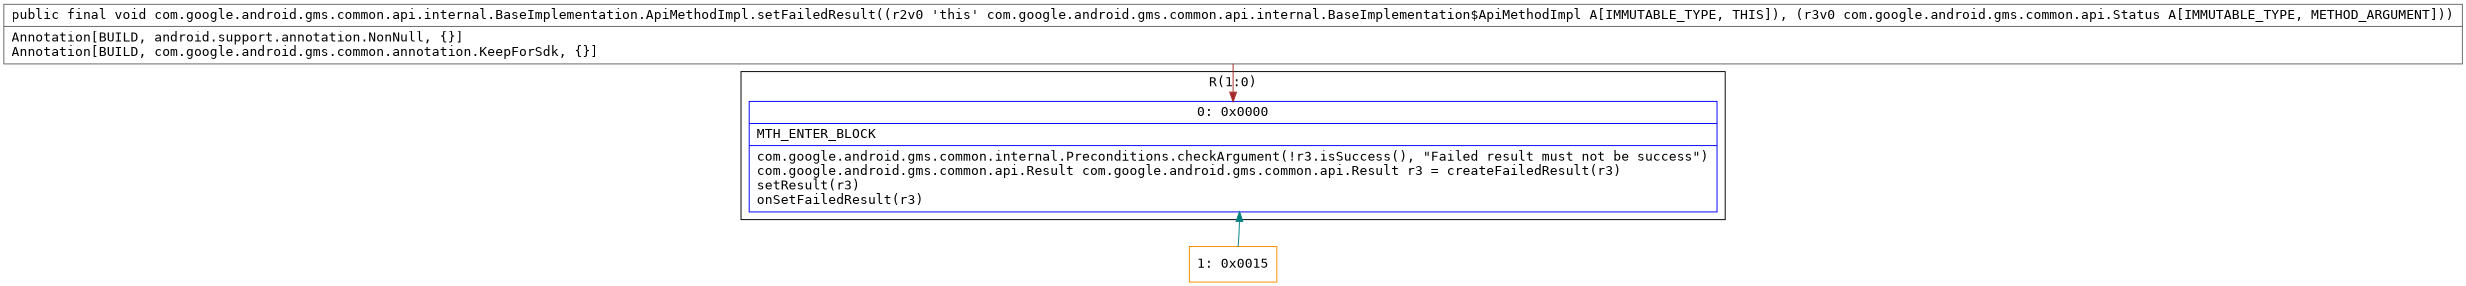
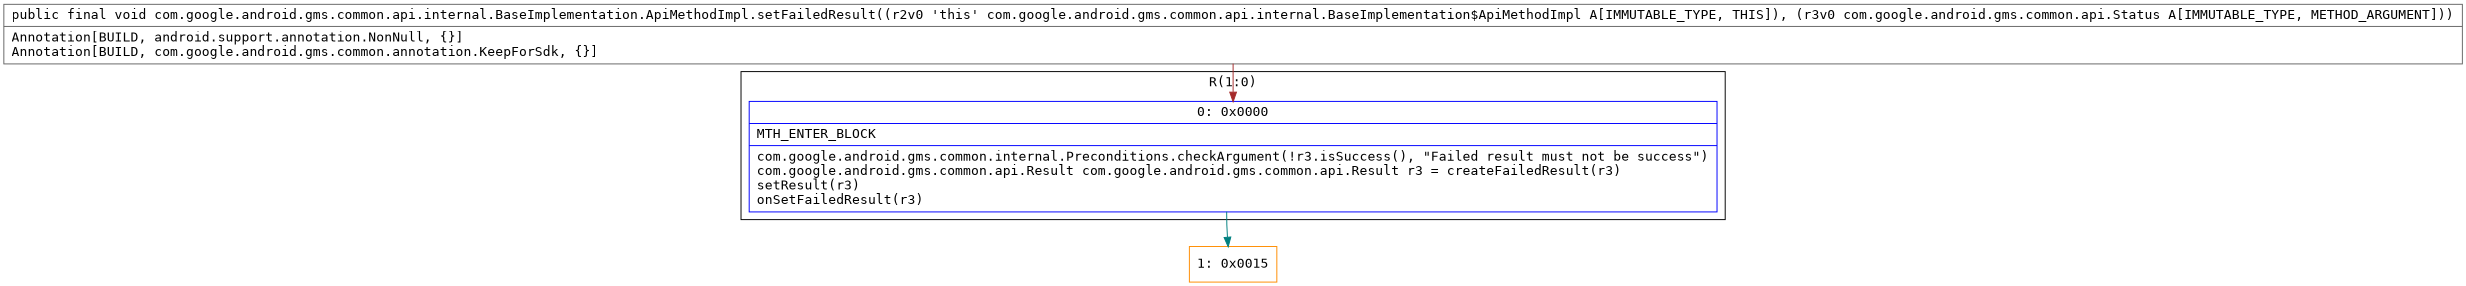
edge "1: 0x0015" -> "0: 0x0000": reversed
